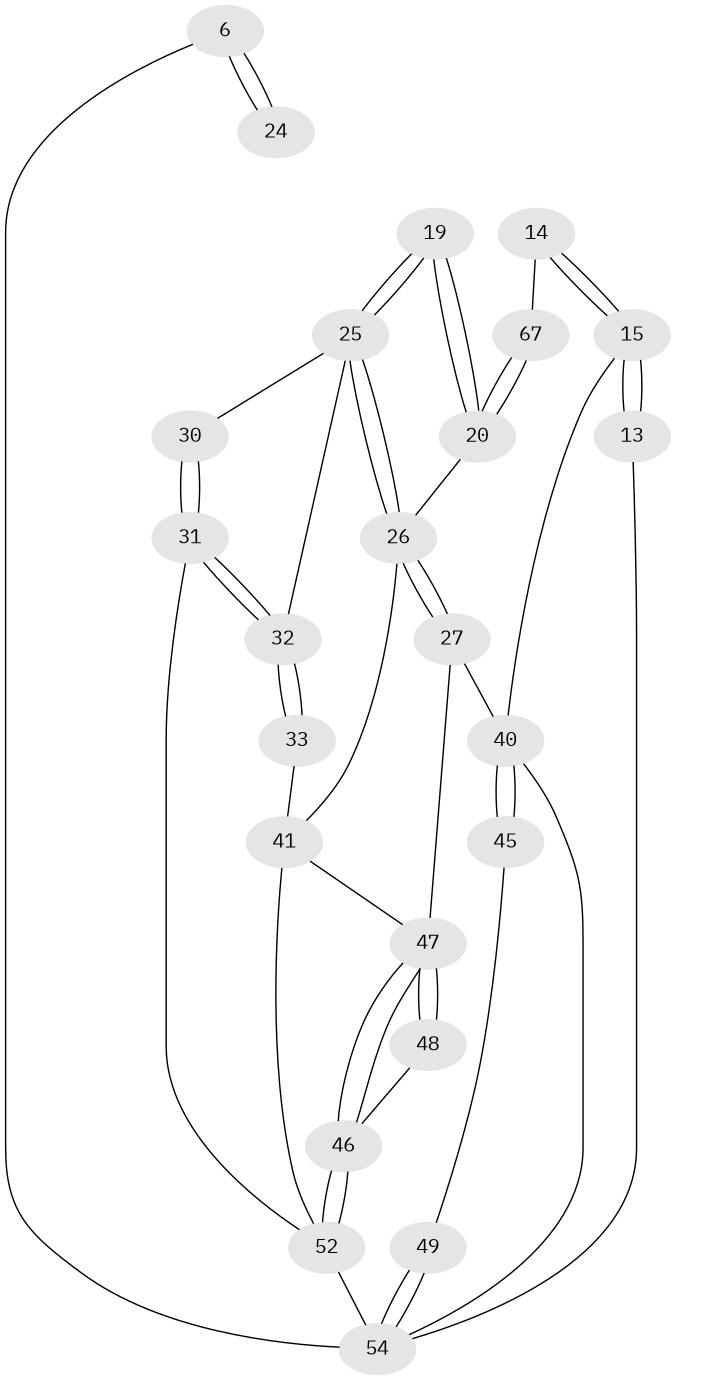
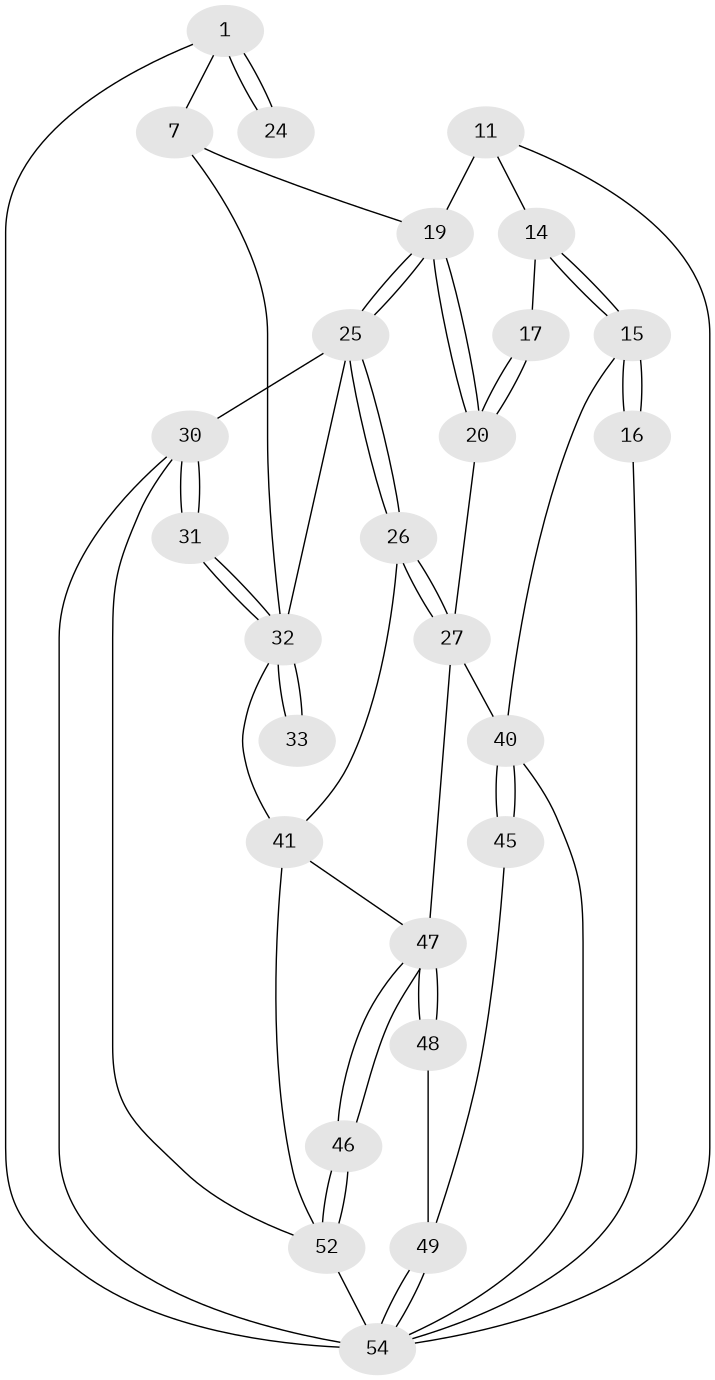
node "6": label "6" -> "1"
node "7": added
node "11": added
node "67": label "67" -> "17"
node "13": label "13" -> "16"
edge "20" -- "26": now "20" -- "27"
edge "33" -- "41": now "32" -- "41"
edge "31" -- "52": now "30" -- "52"
edge "30" -- "54": added
edge "48" -- "46": now "48" -- "49"
